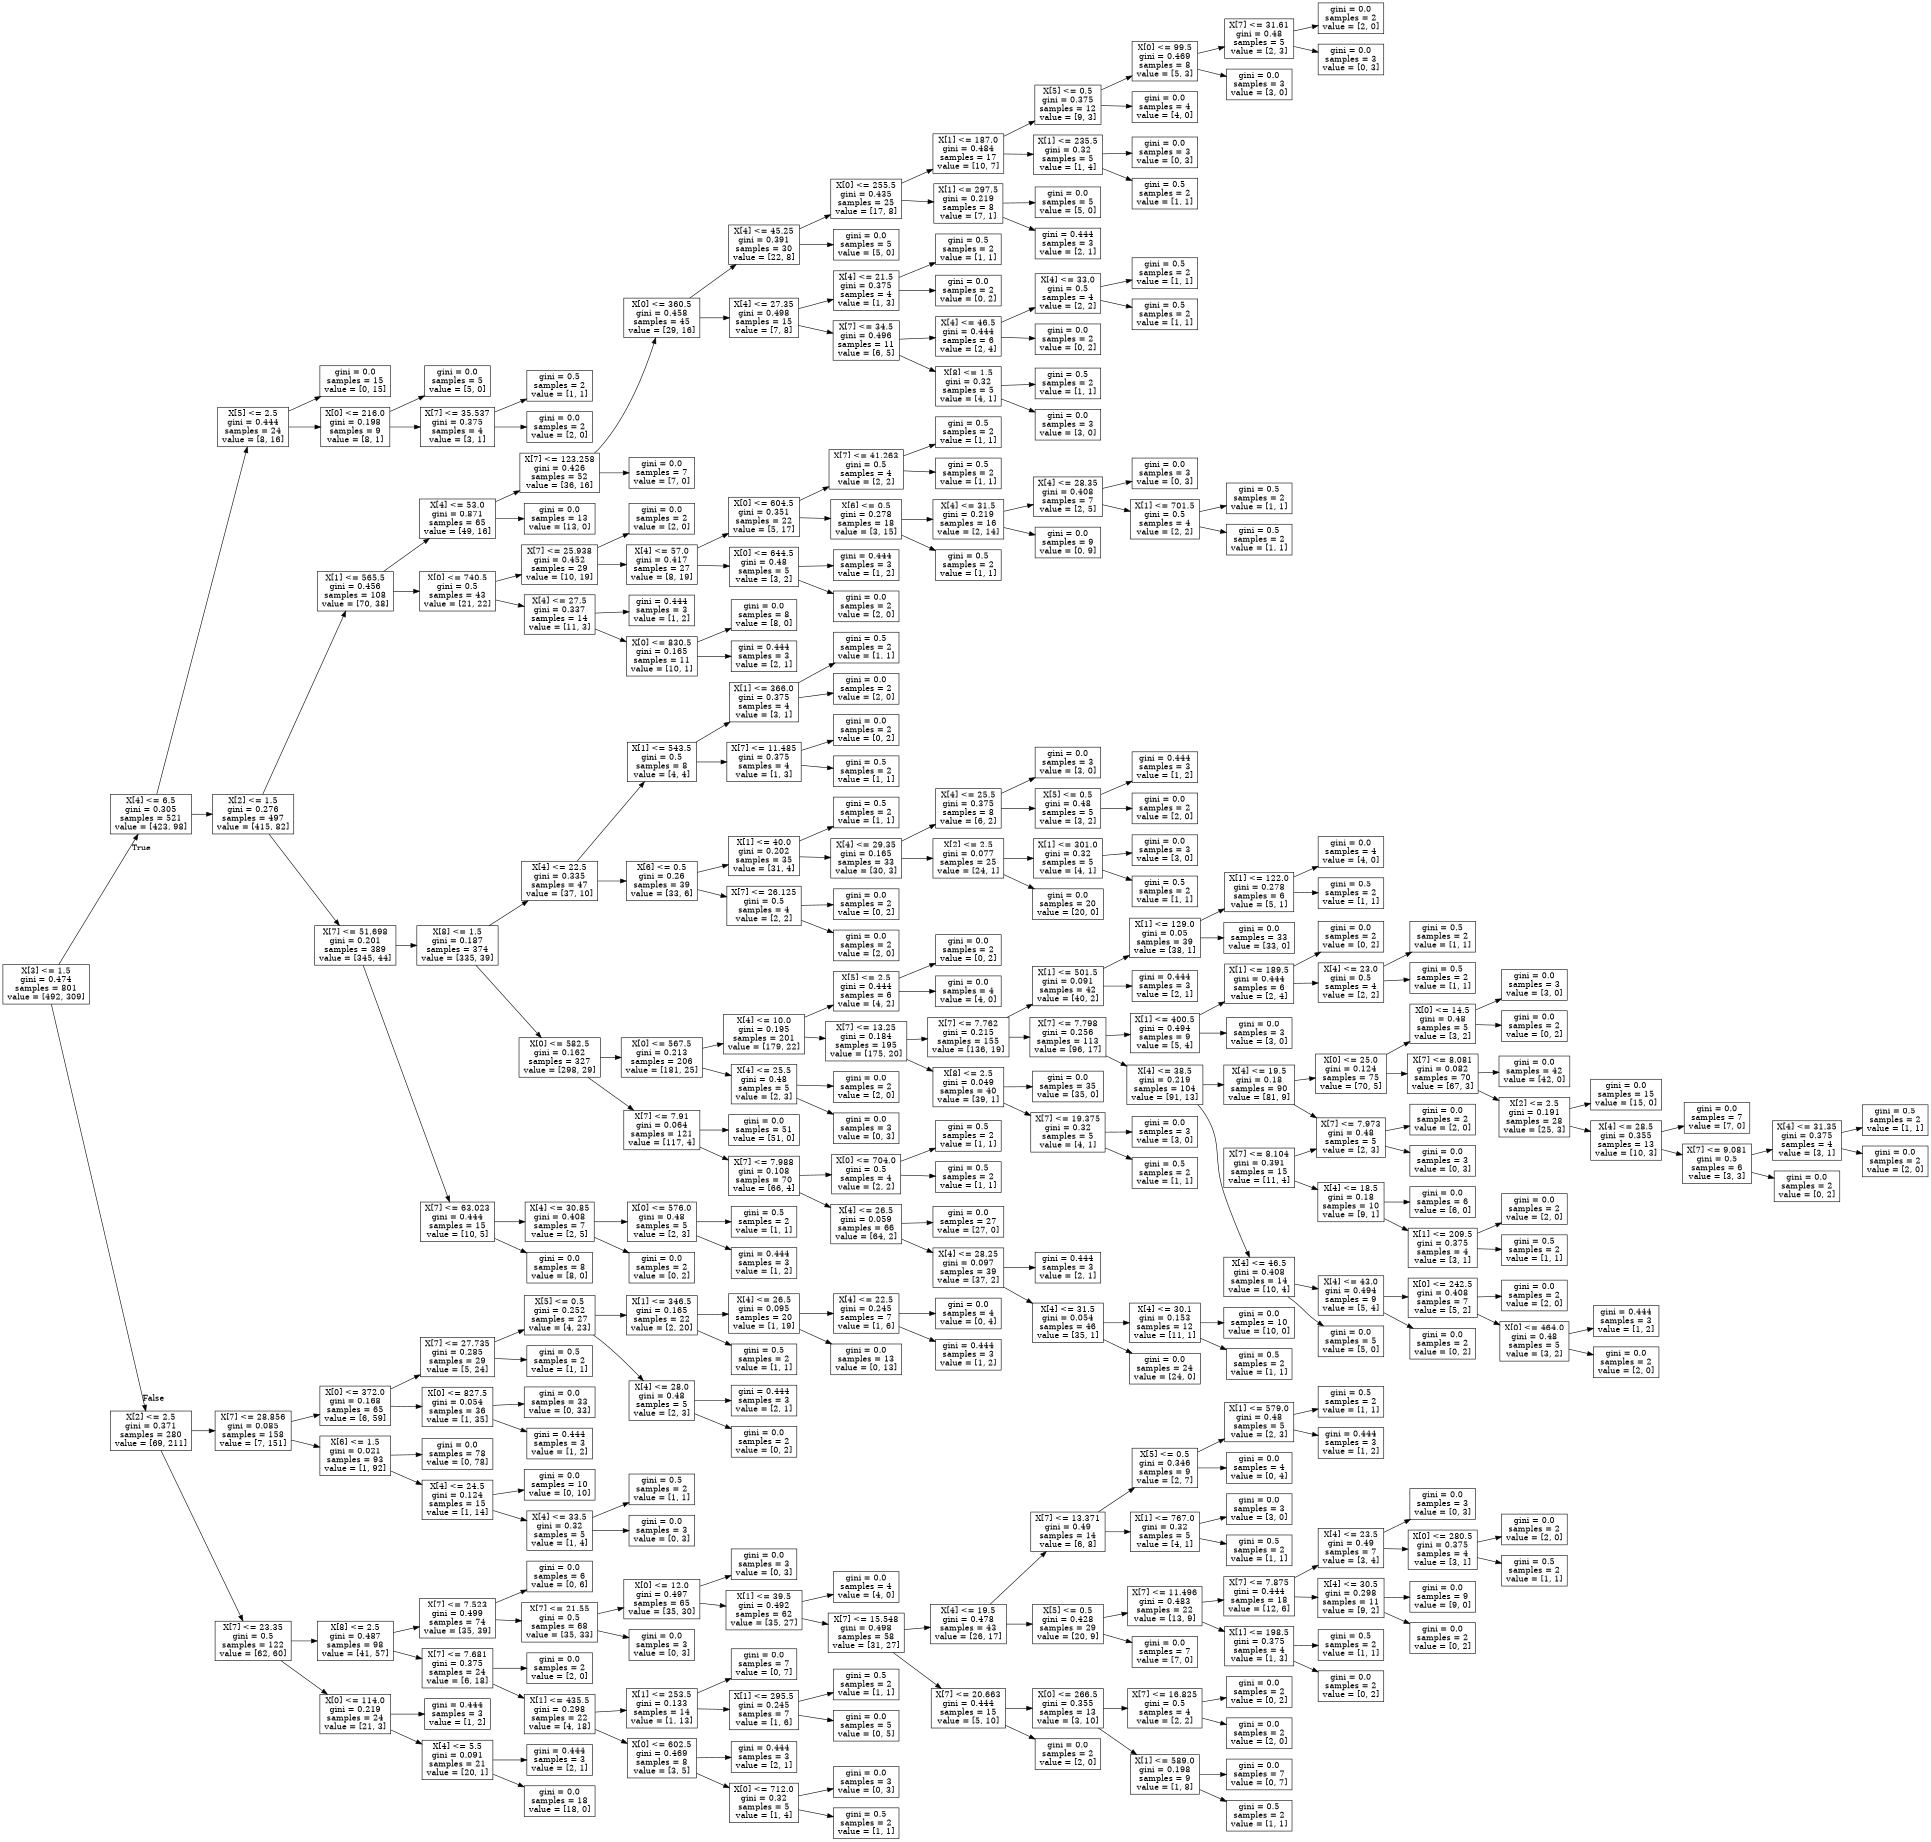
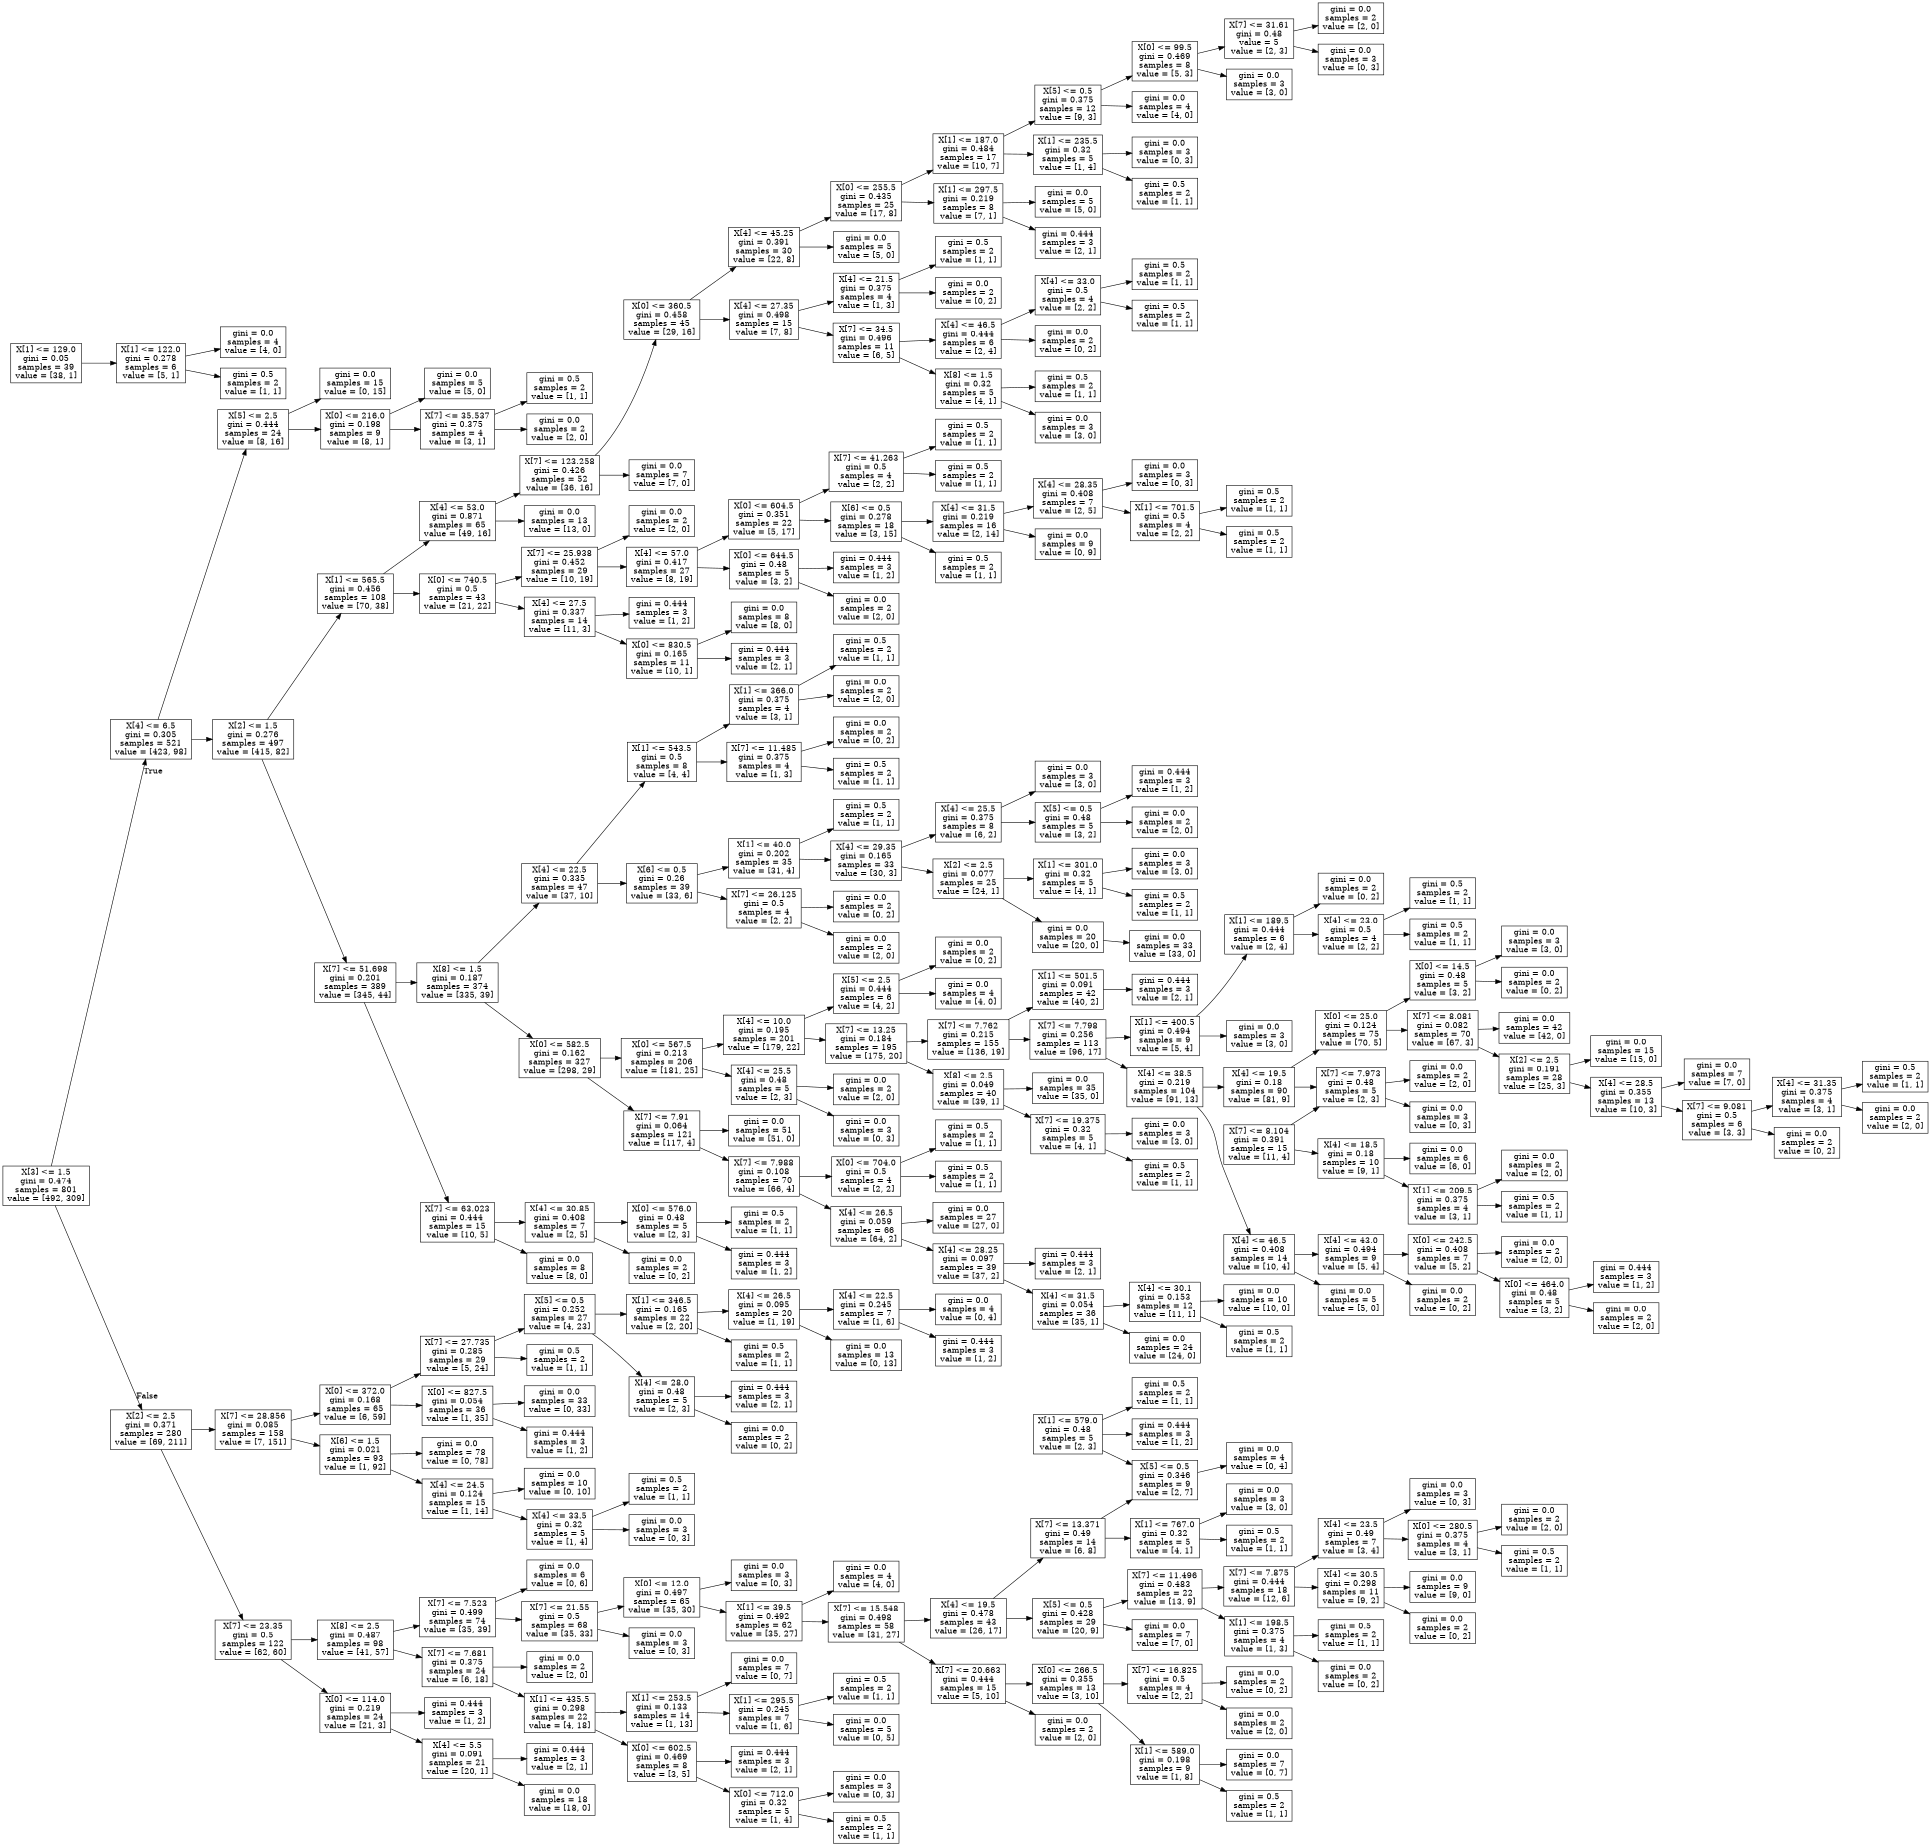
node "X[7] <= 31.61 gini = 0.48 samples = 5 value = [2, 3]": label "X[7] <= 31.61 gini = 0.48 samples = 5 value = [2, 3]" -> "X[7] <= 31.61 gini = 0.48 value = 5 value = [2, 3]"
edge "X[1] <= 129.0 gini = 0.05 samples = 39 value = [38, 1]" -> "gini = 0.0 samples = 33 value = [33, 0]": now "gini = 0.0 samples = 20 value = [20, 0]" -> "gini = 0.0 samples = 33 value = [33, 0]"
edge "X[1] <= 501.5 gini = 0.091 samples = 42 value = [40, 2]" -> "X[1] <= 129.0 gini = 0.05 samples = 39 value = [38, 1]": removed
node "X[4] <= 31.5 gini = 0.054 samples = 46 value = [35, 1]": label "X[4] <= 31.5 gini = 0.054 samples = 46 value = [35, 1]" -> "X[4] <= 31.5 gini = 0.054 samples = 36 value = [35, 1]"
edge "X[5] <= 0.5 gini = 0.346 samples = 9 value = [2, 7]" -> "X[1] <= 579.0 gini = 0.48 samples = 5 value = [2, 3]": reversed
